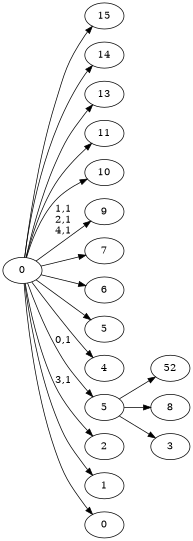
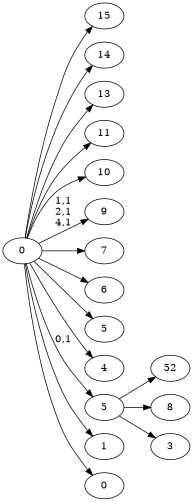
node "2": removed
